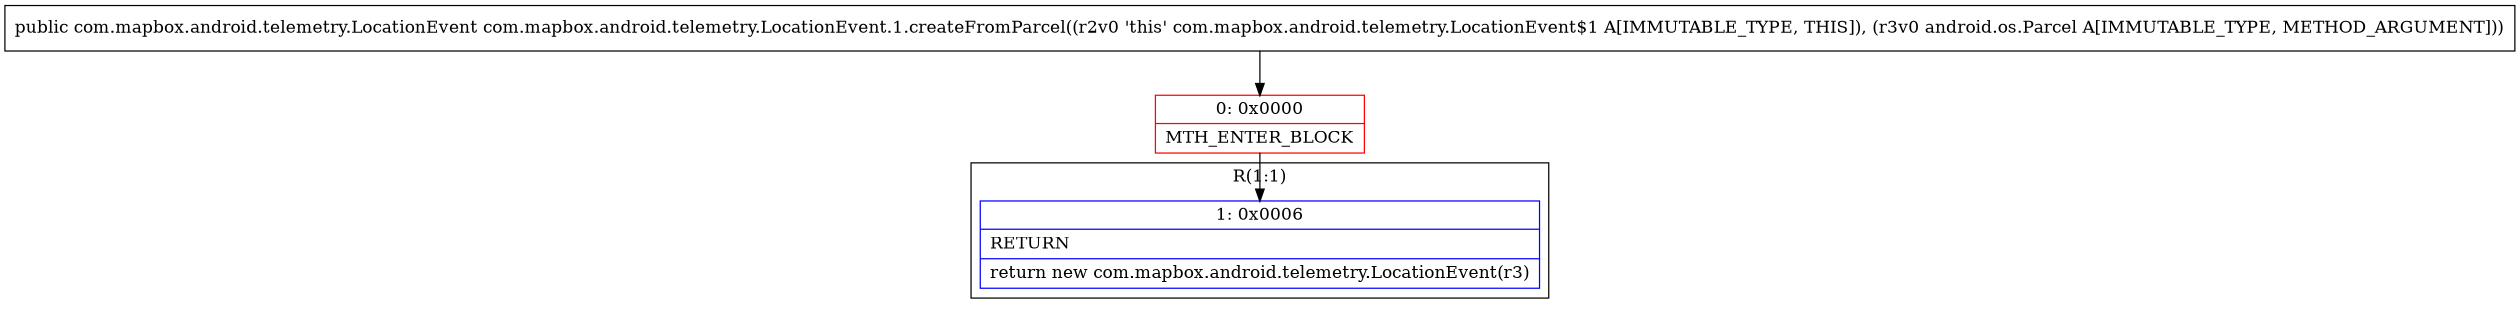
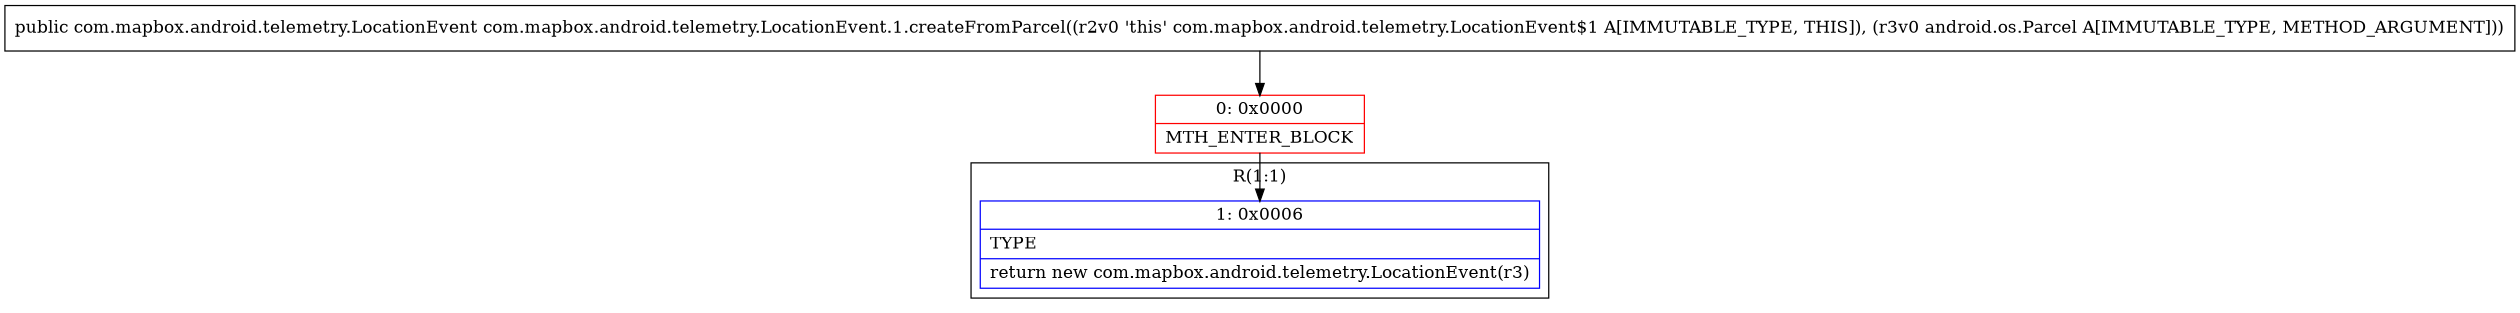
node "1: 0x0006": text "RETURN" -> "TYPE"
